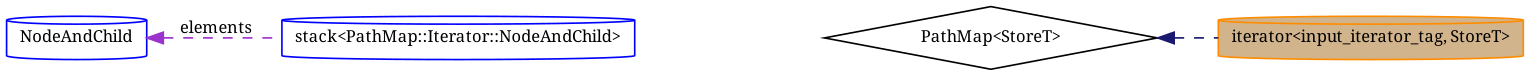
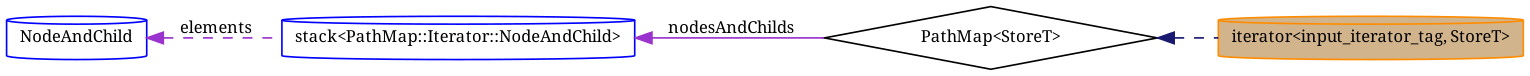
edge "PathMap<StoreT>" -> "stack<PathMap::Iterator::NodeAndChild>": added, label "nodesAndChilds"
